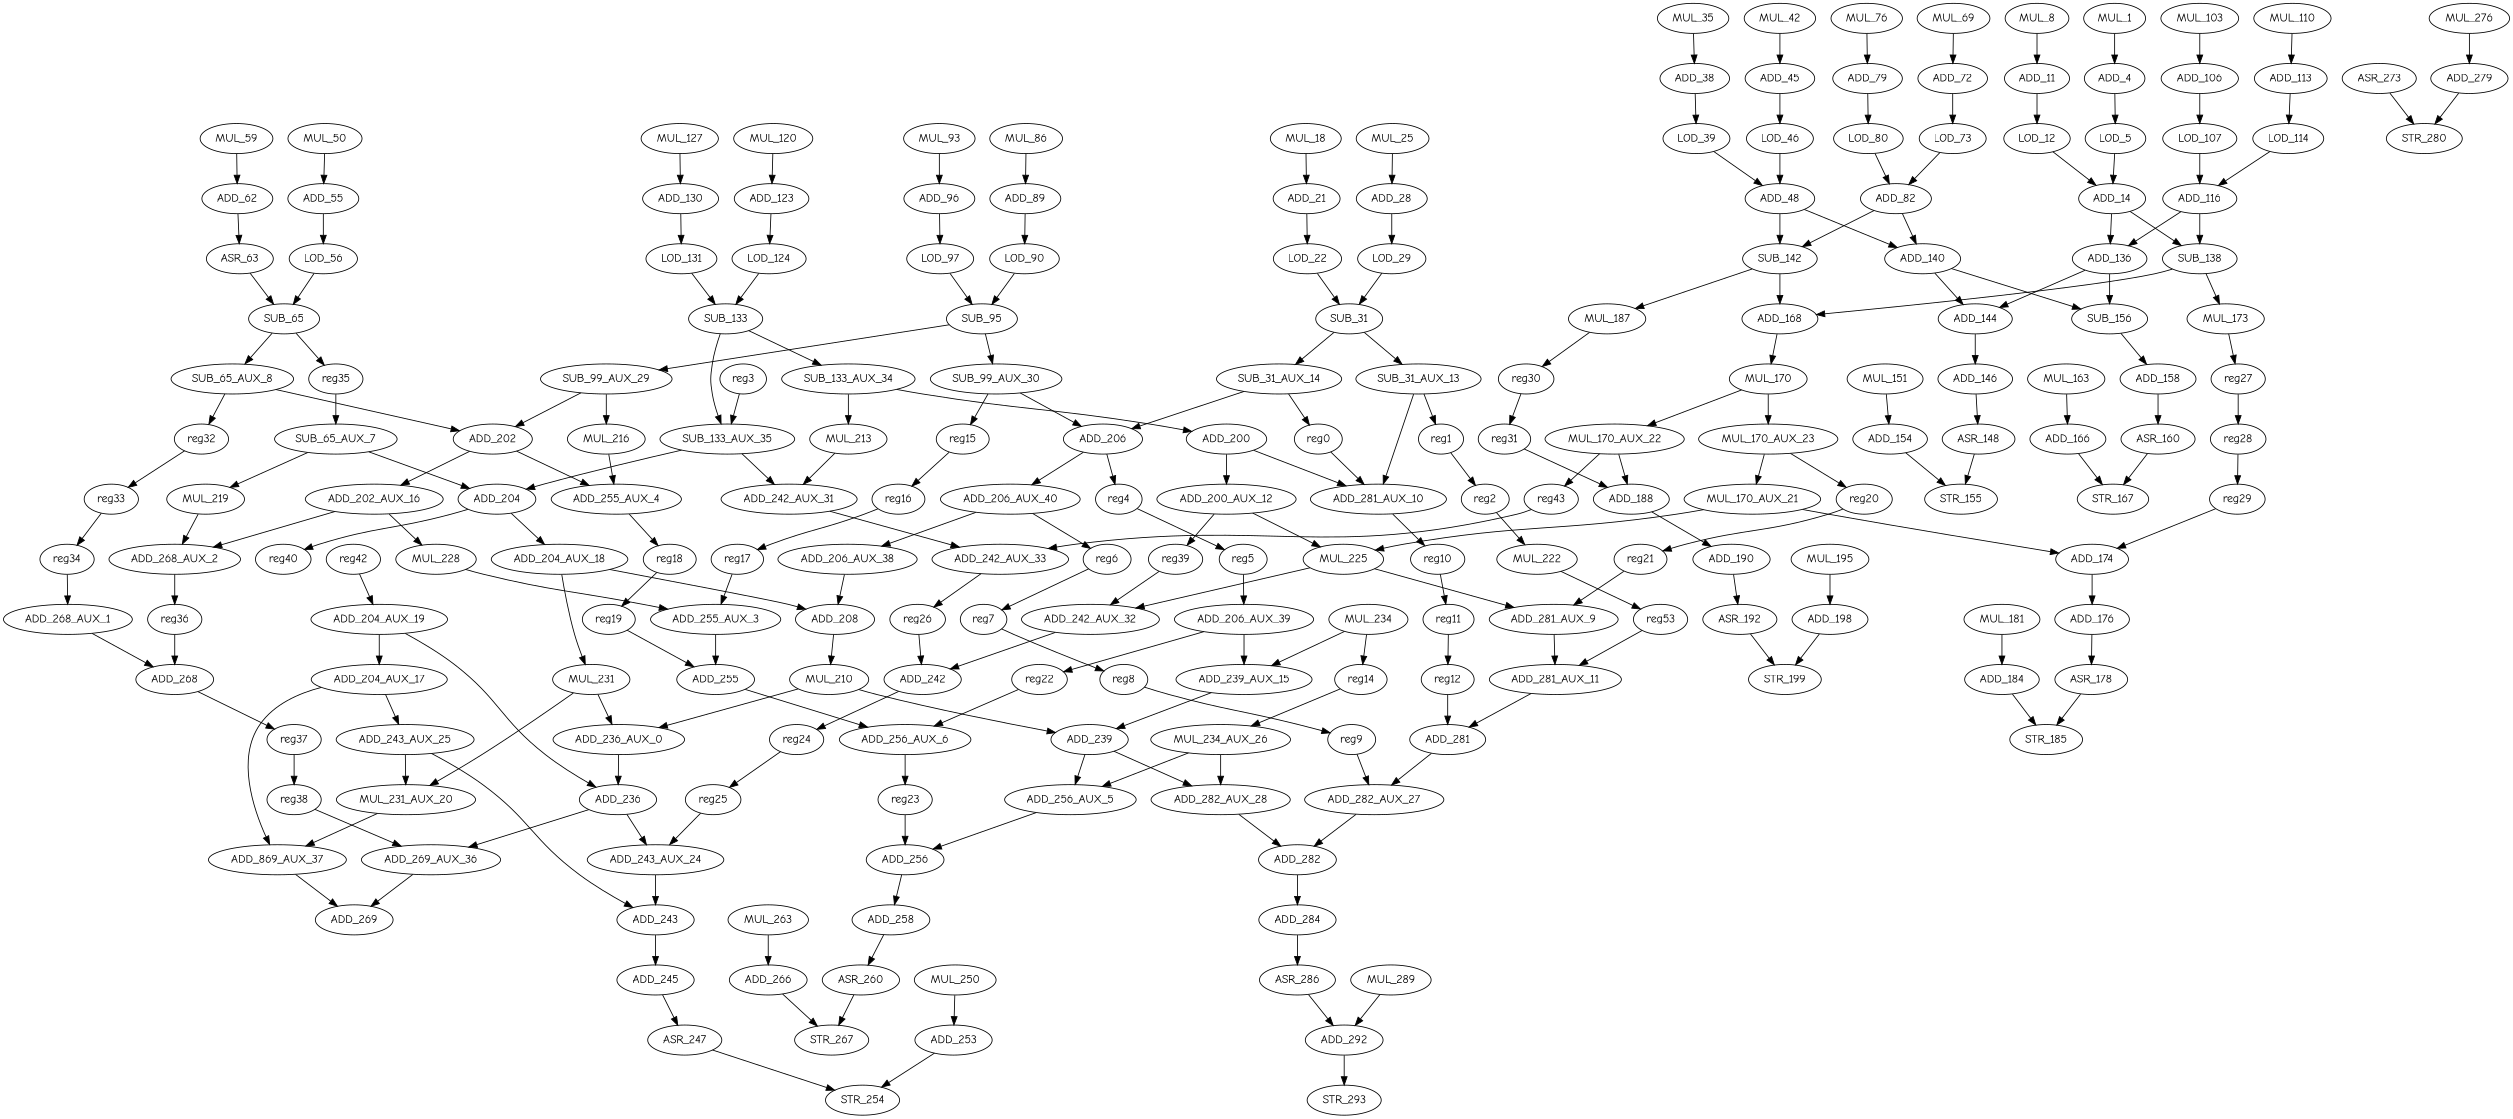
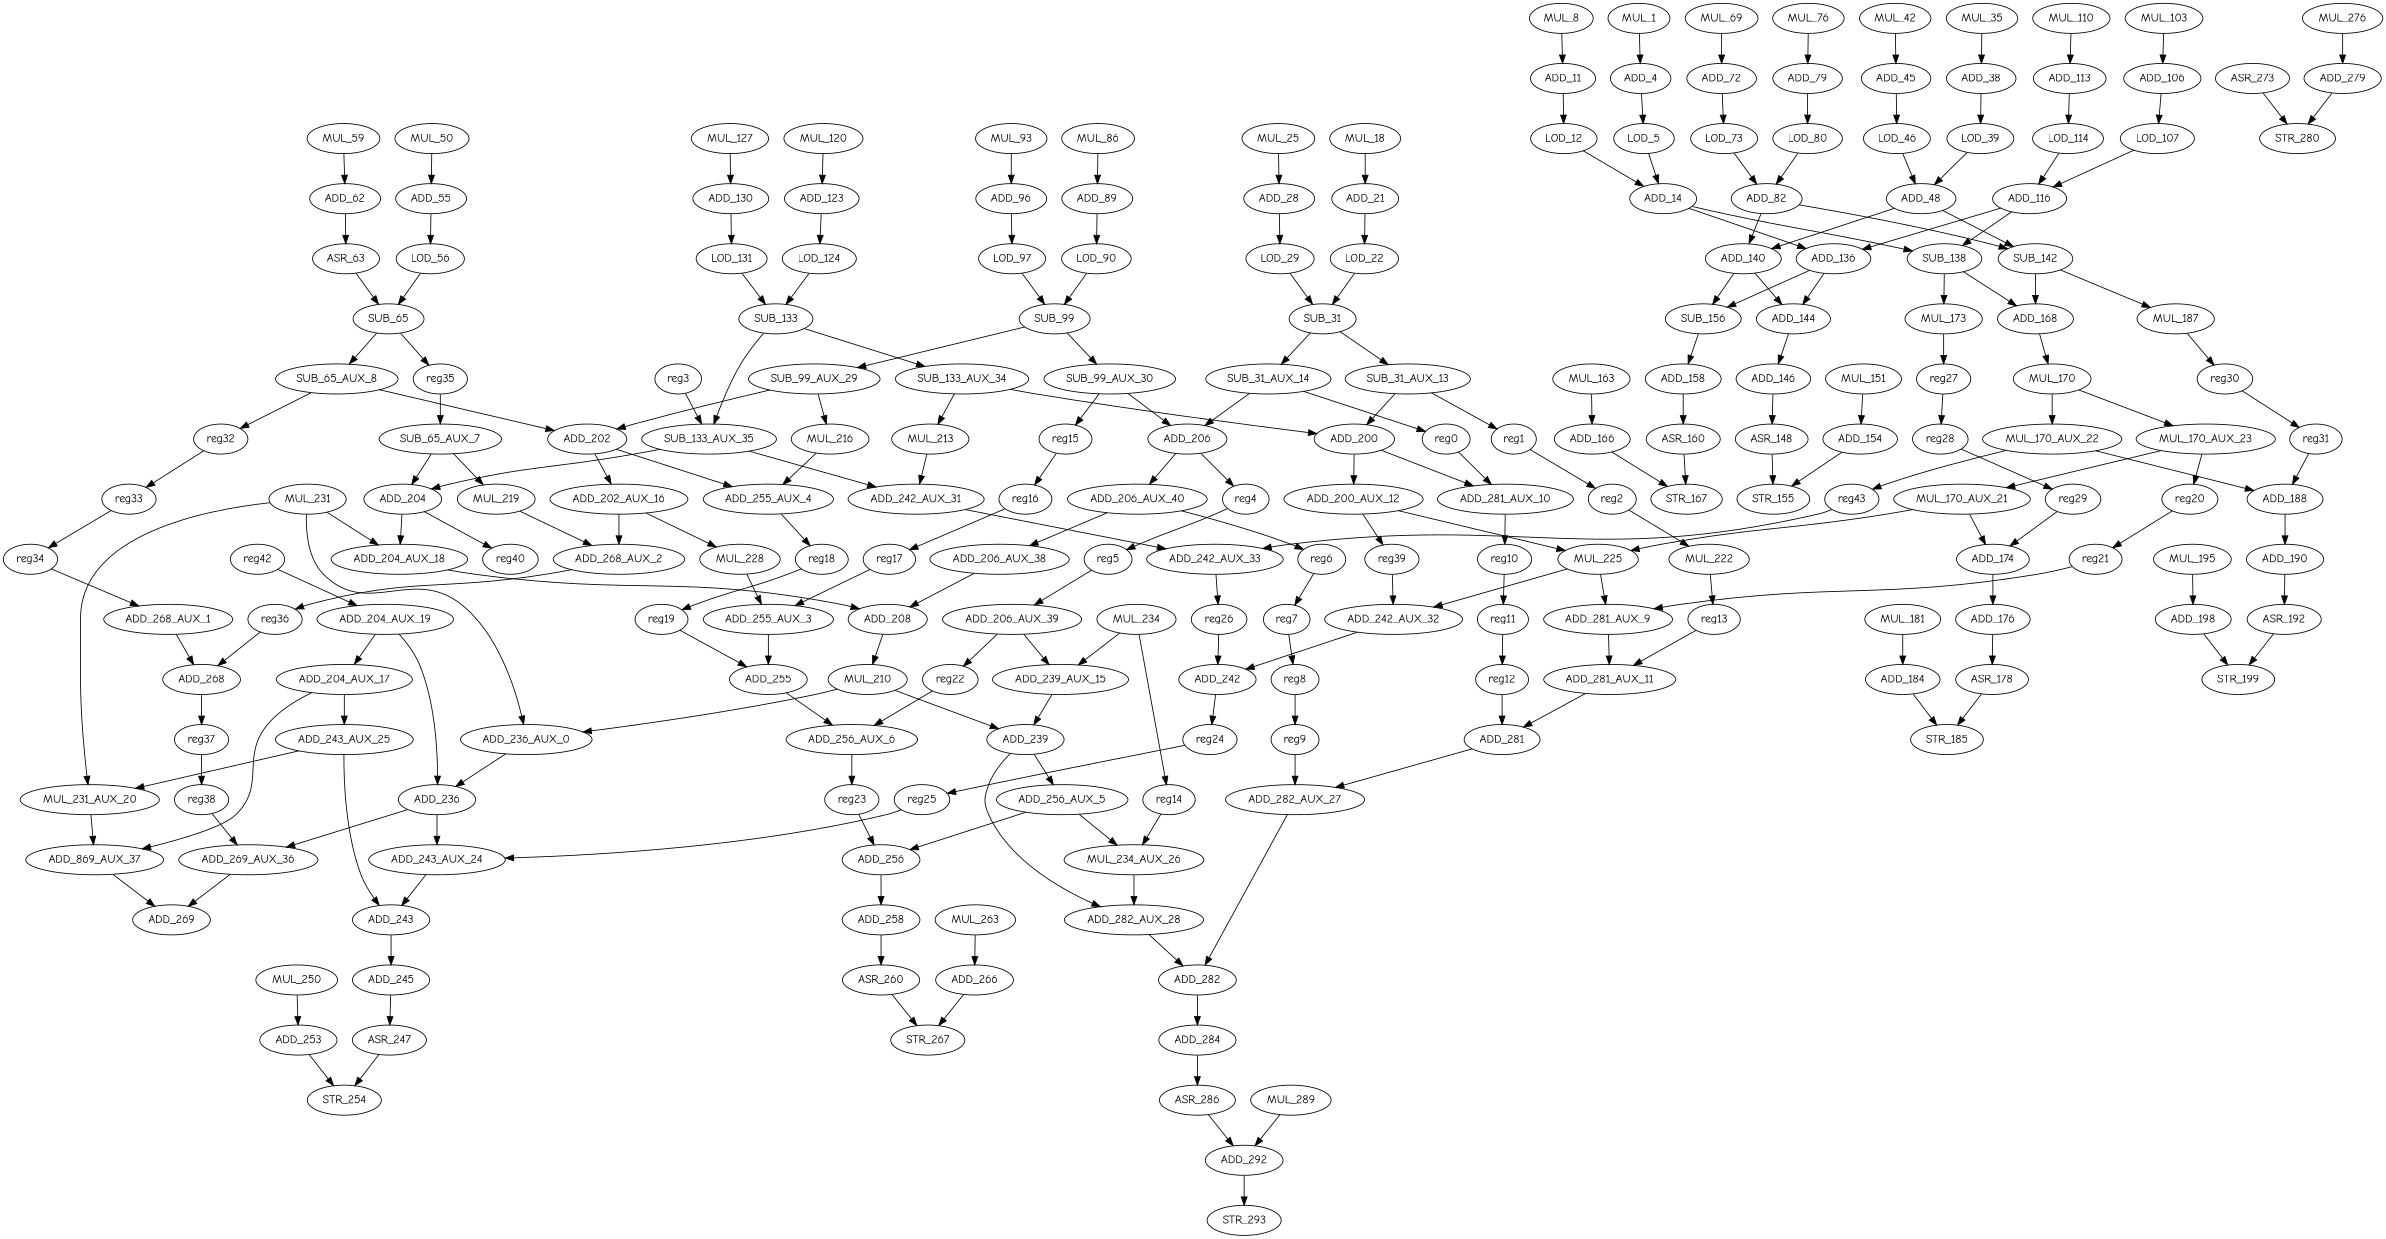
node "SUB_95": label "SUB_95" -> "SUB_99"
edge "SUB_31_AUX_13" -> "ADD_281_AUX_10": now "SUB_31_AUX_13" -> "ADD_200"
edge "ADD_204_AUX_18" -> "MUL_231": reversed
node "reg53": label "reg53" -> "reg13"
edge "MUL_234_AUX_26" -> "ADD_256_AUX_5": reversed
